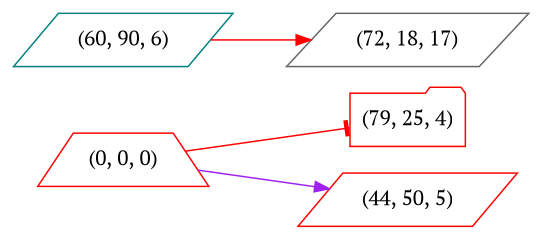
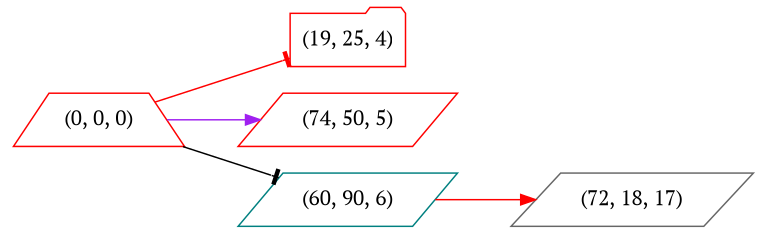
node "(79, 25, 4)": label "(79, 25, 4)" -> "(19, 25, 4)"
edge "(0, 0, 0)" -> "(60, 90, 6)": added
node "(44, 50, 5)": label "(44, 50, 5)" -> "(74, 50, 5)"
